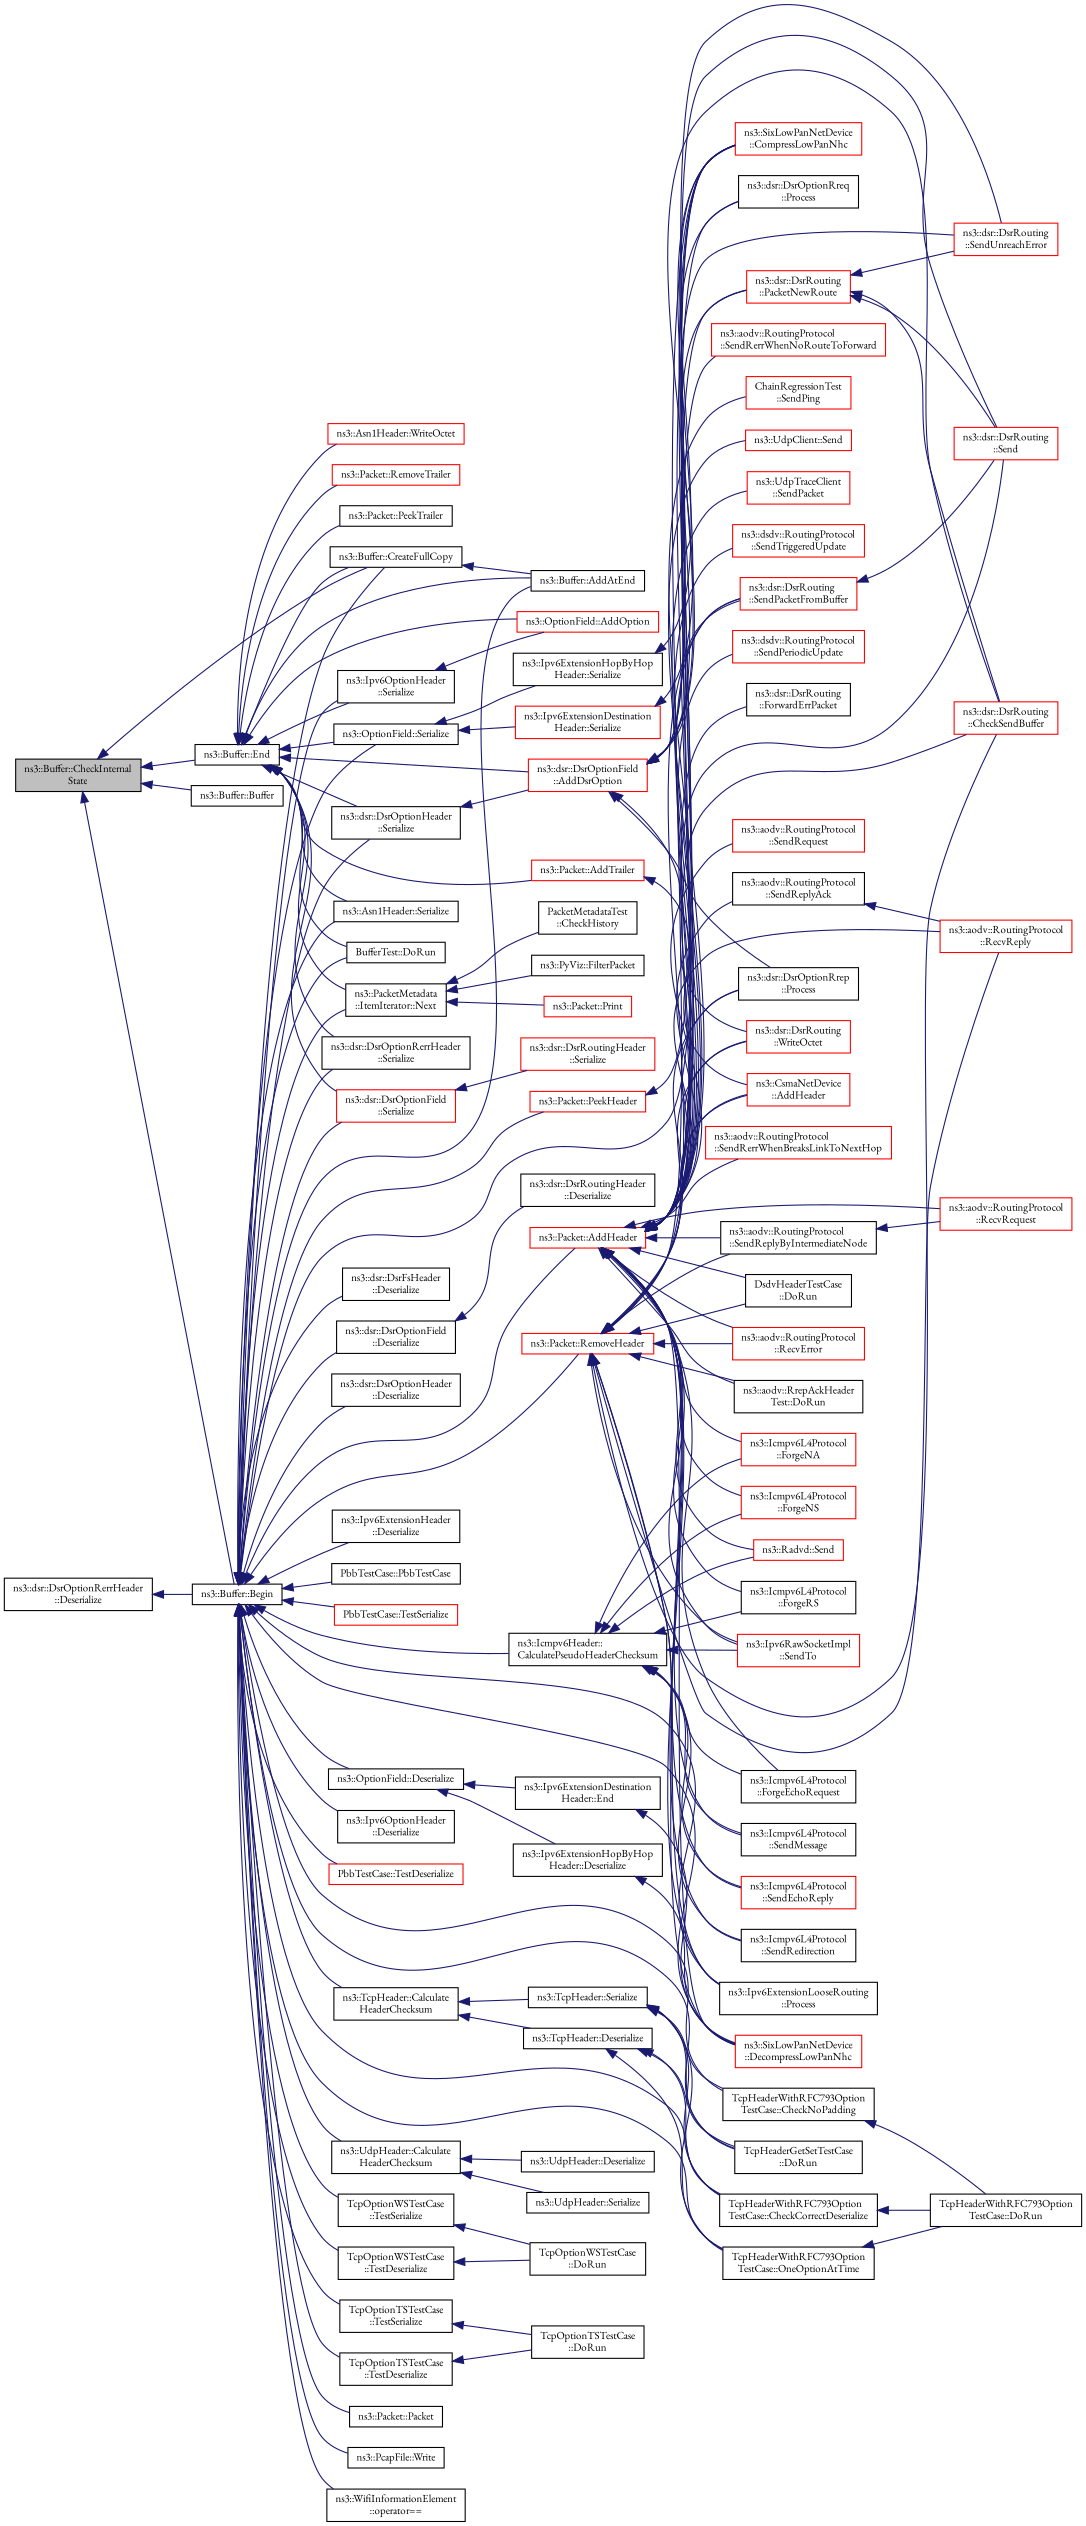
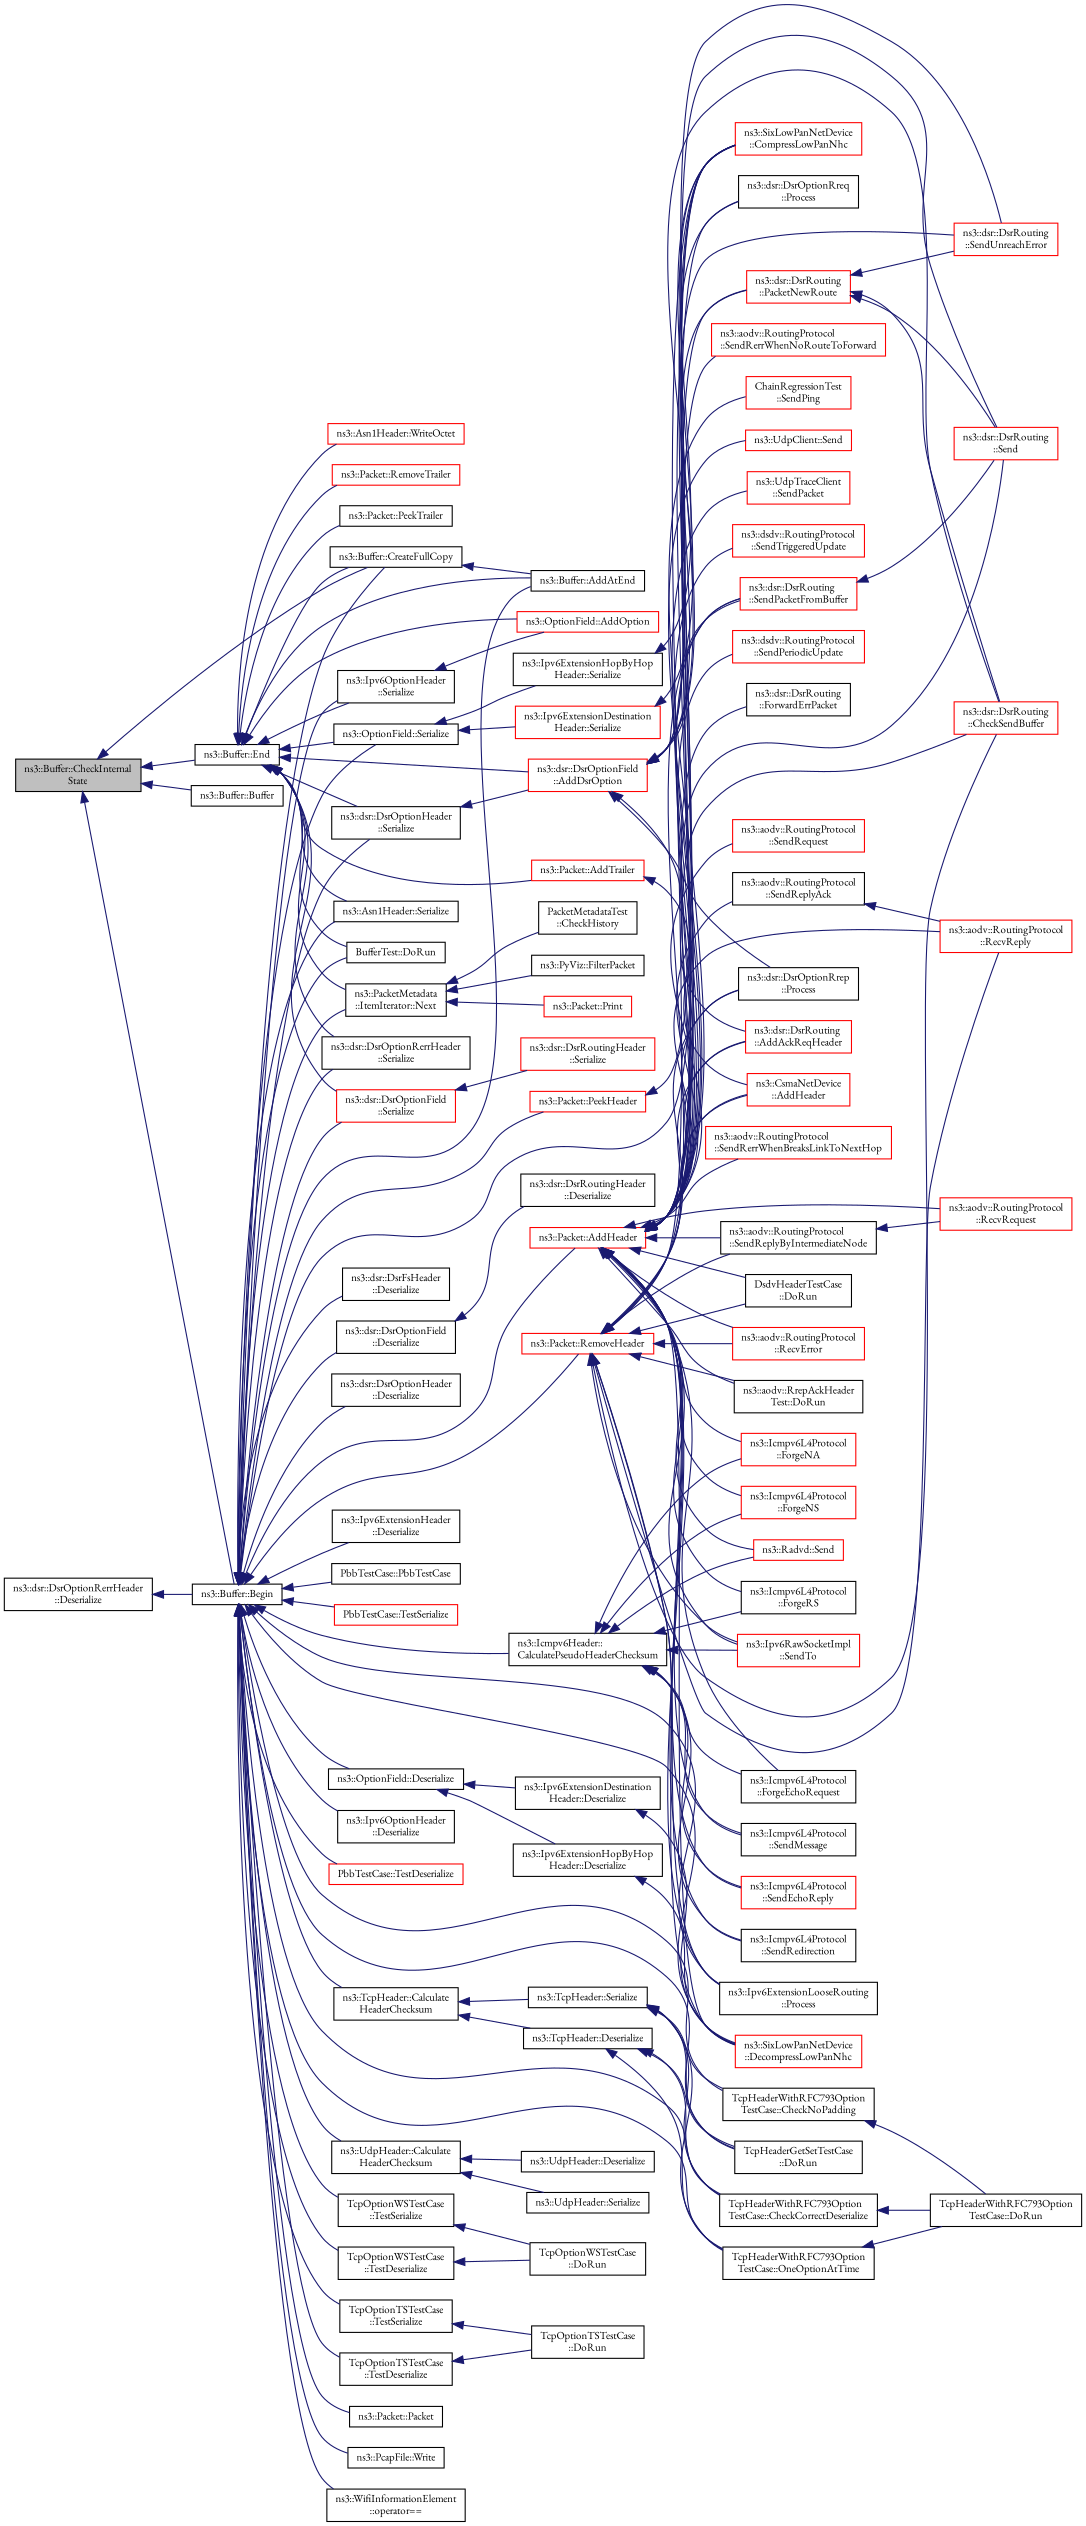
node "ns3::dsr::DsrRouting ::WriteOctet": label "ns3::dsr::DsrRouting ::WriteOctet" -> "ns3::dsr::DsrRouting ::AddAckReqHeader"
node "ns3::Ipv6ExtensionDestination Header::End": label "ns3::Ipv6ExtensionDestination Header::End" -> "ns3::Ipv6ExtensionDestination Header::Deserialize"
